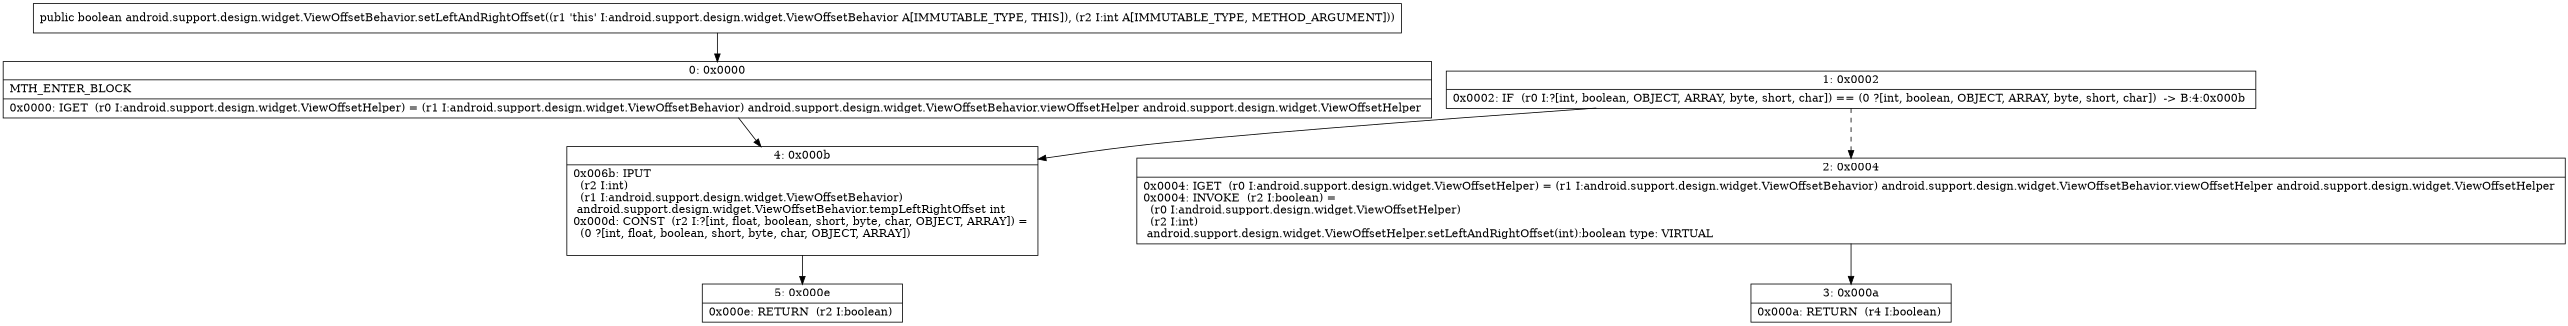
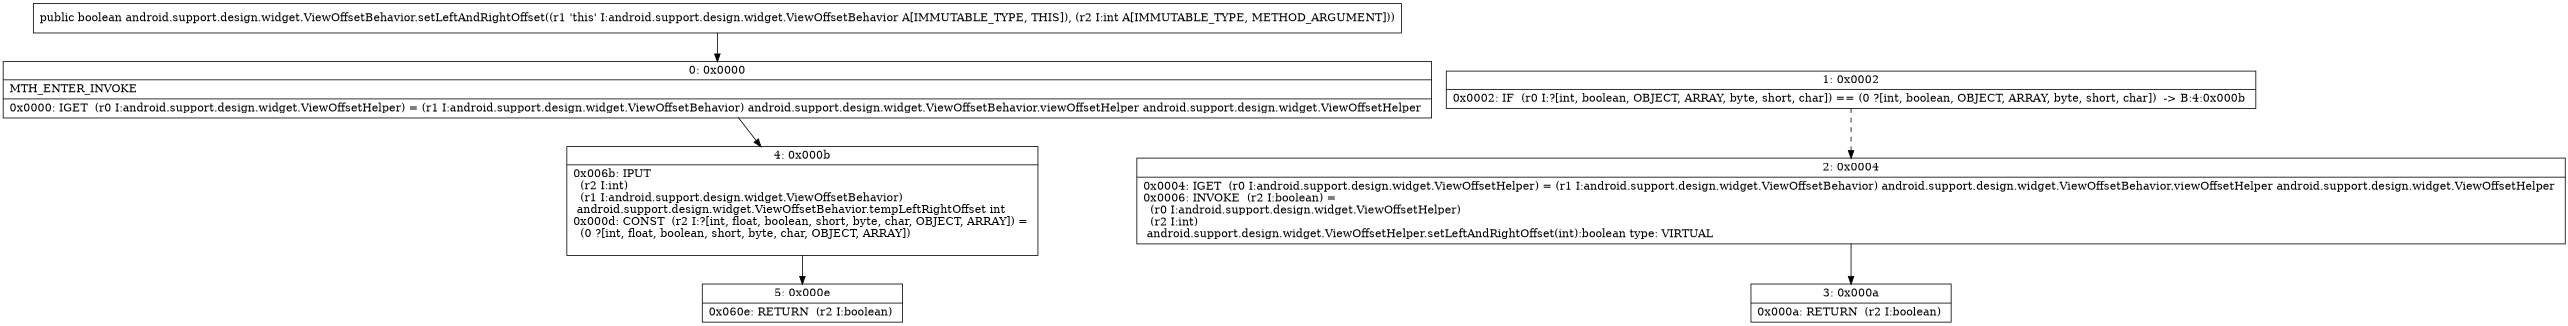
node "0: 0x0000": text "MTH_ENTER_BLOCK" -> "MTH_ENTER_INVOKE"
edge "1: 0x0002" -> "4: 0x000b": removed
node "2: 0x0004": text "0x0004: INVOKE  (r2 I:boolean) =" -> "0x0006: INVOKE  (r2 I:boolean) ="
node "5: 0x000e": text "0x000e: RETURN  (r2 I:boolean)" -> "0x060e: RETURN  (r2 I:boolean)"
node "3: 0x000a": text "0x000a: RETURN  (r4 I:boolean)" -> "0x000a: RETURN  (r2 I:boolean)"
